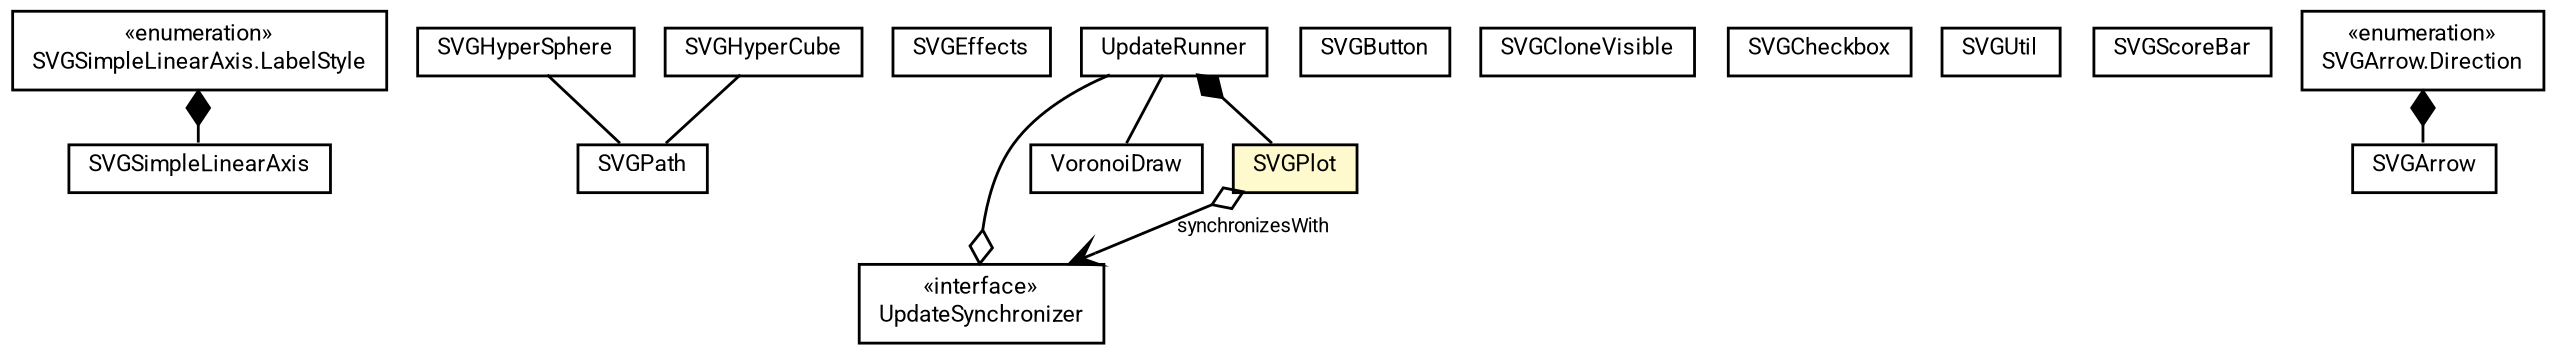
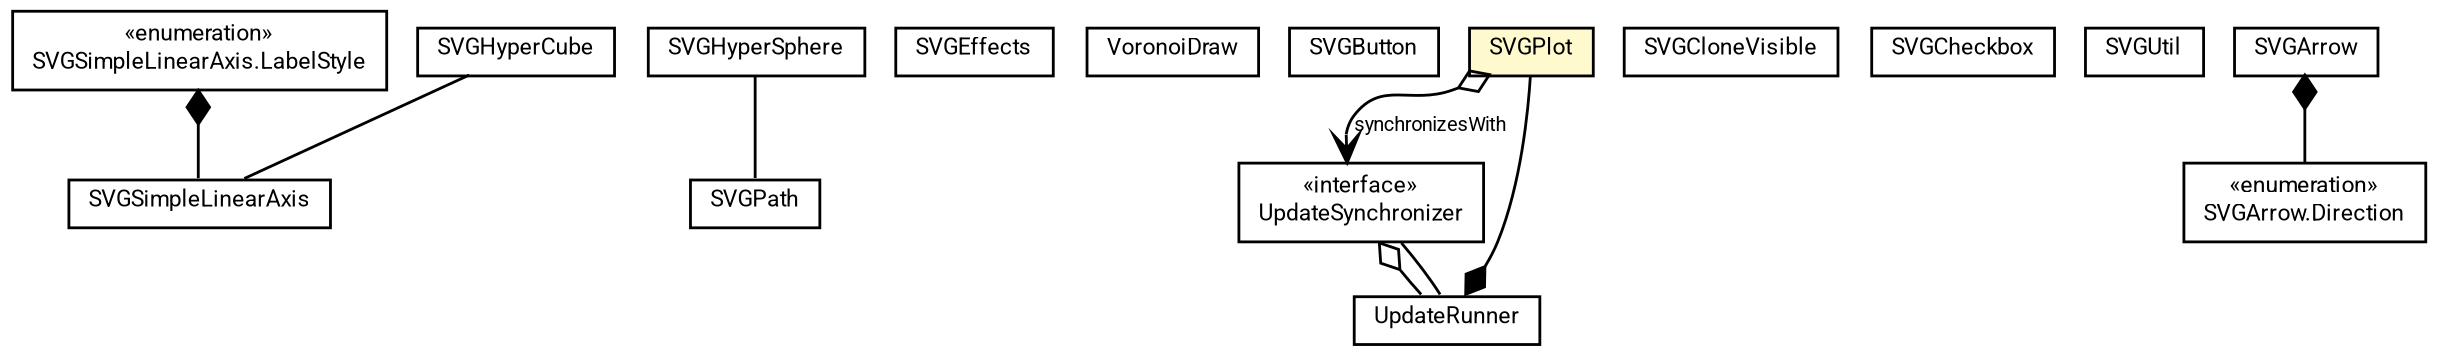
node "SVGScoreBar": removed
edge "SVGHyperCube" -- "SVGPath": now "SVGHyperCube" -- "SVGSimpleLinearAxis"
edge "UpdateRunner" -- "VoronoiDraw": now "UpdateRunner" -- "UpdateSynchronizer"
edge "SVGArrow" -> "SVGArrow.Direction": reversed
